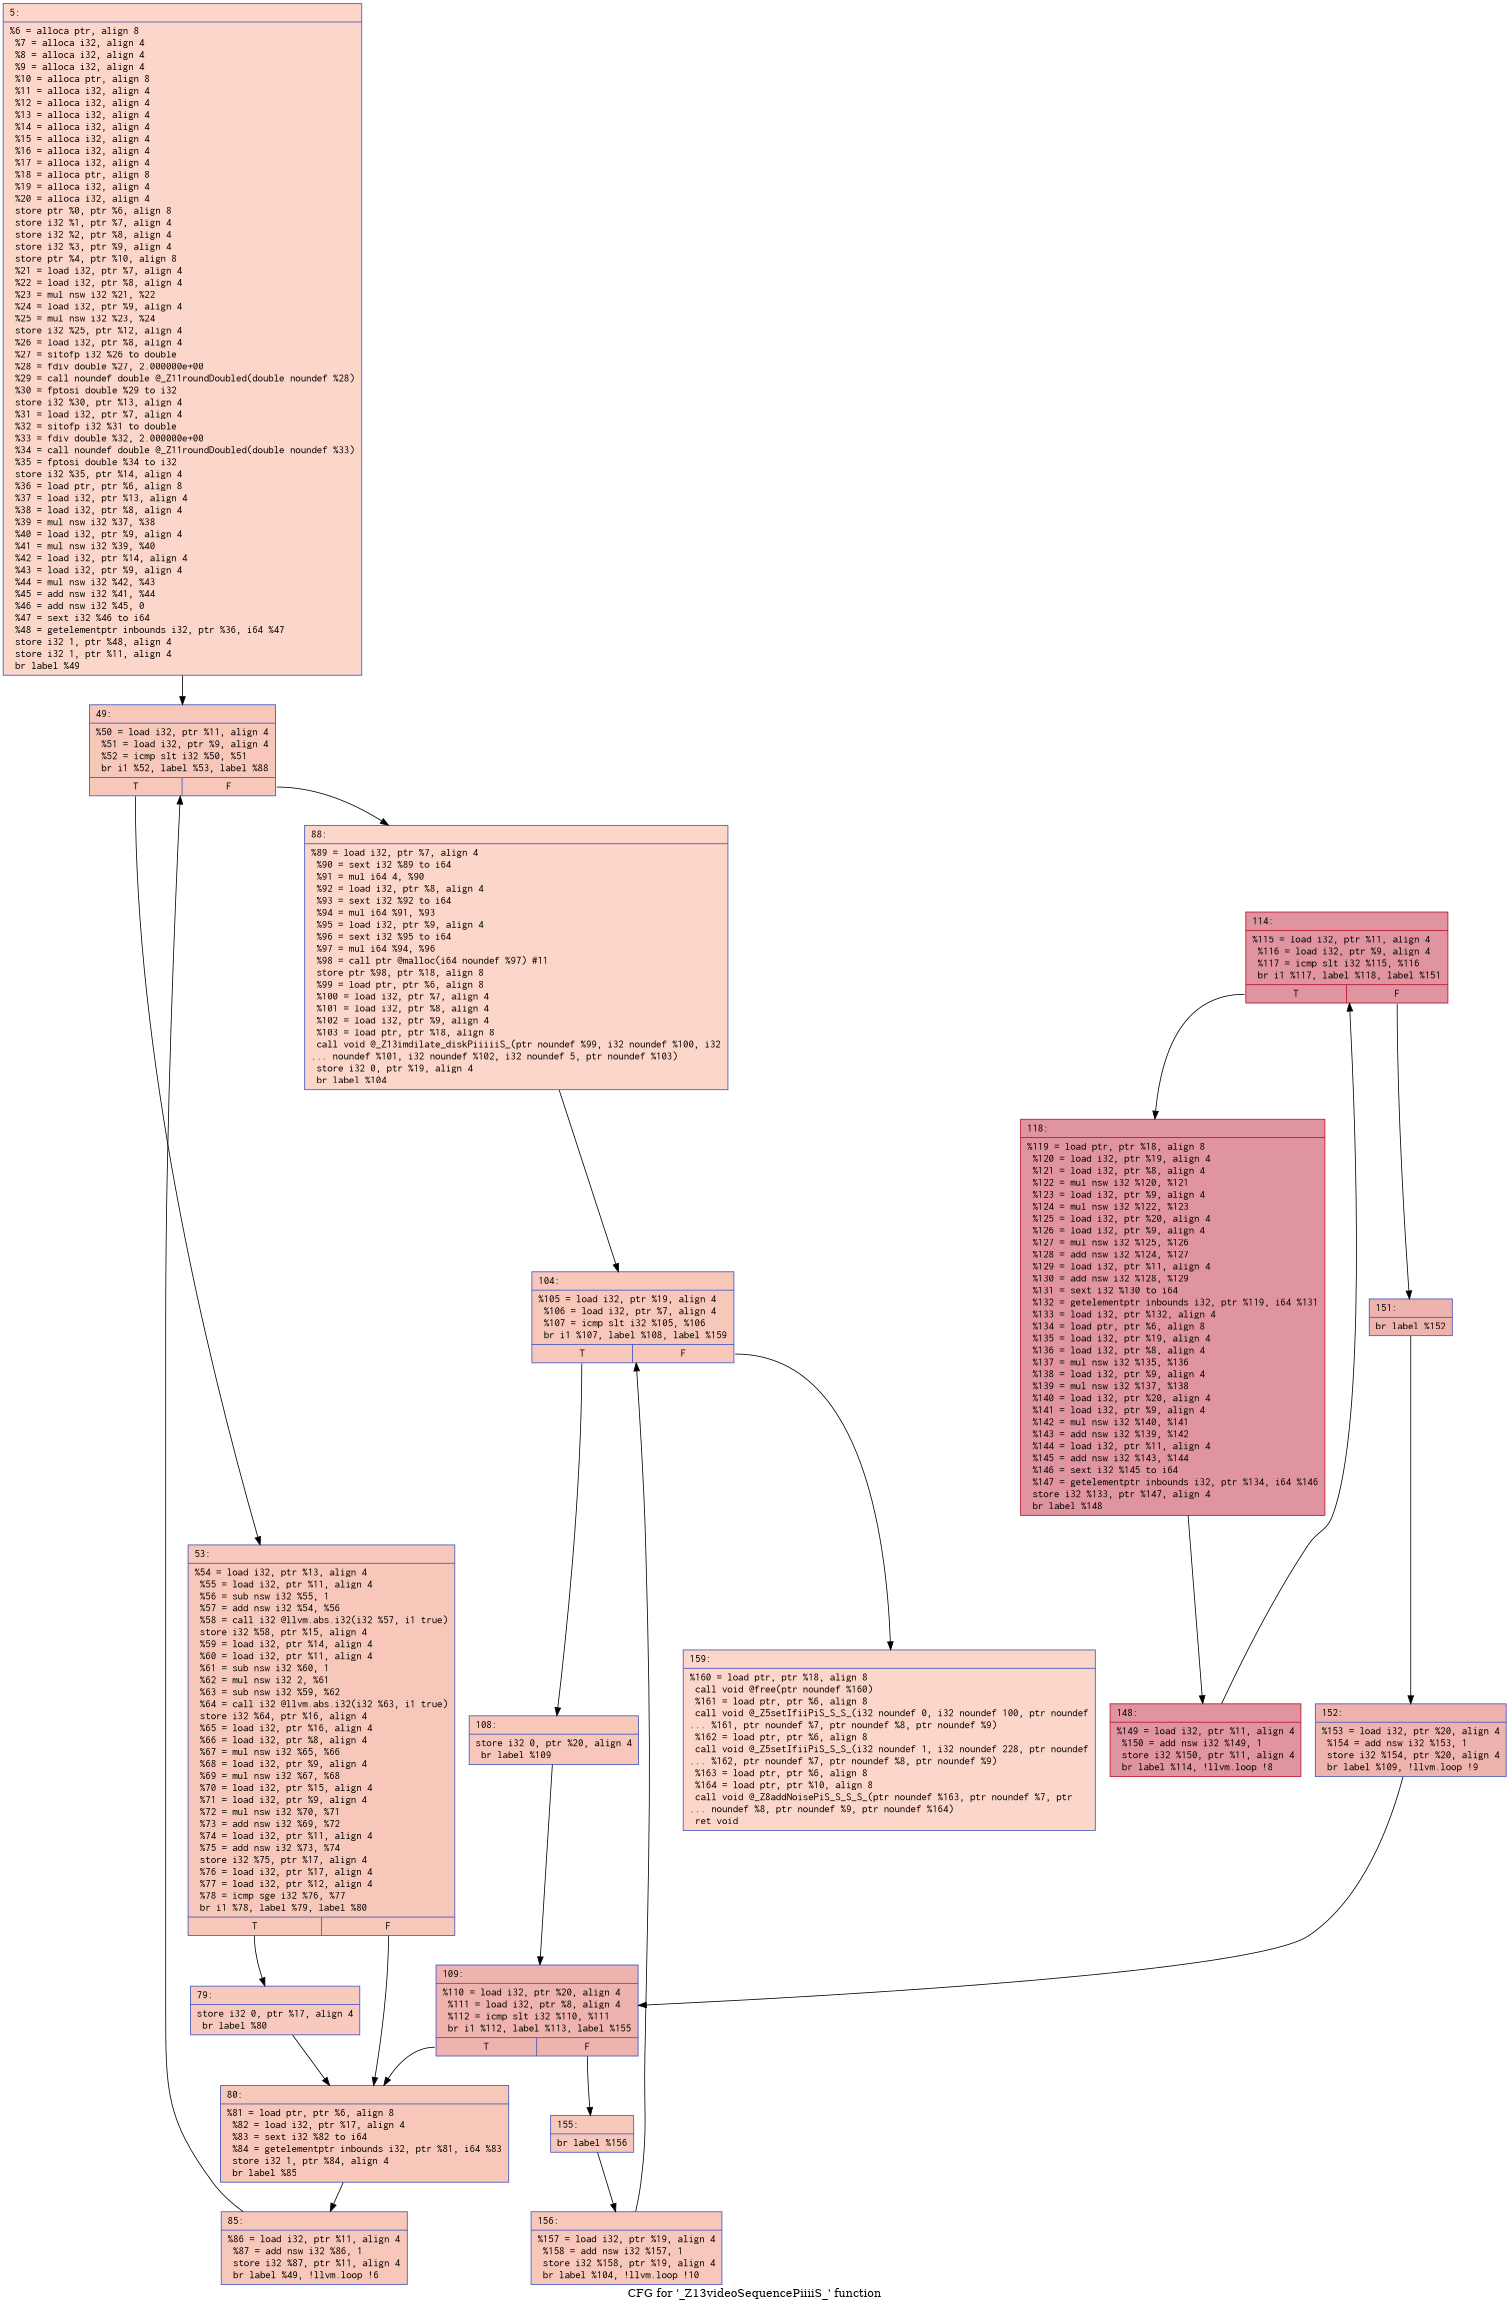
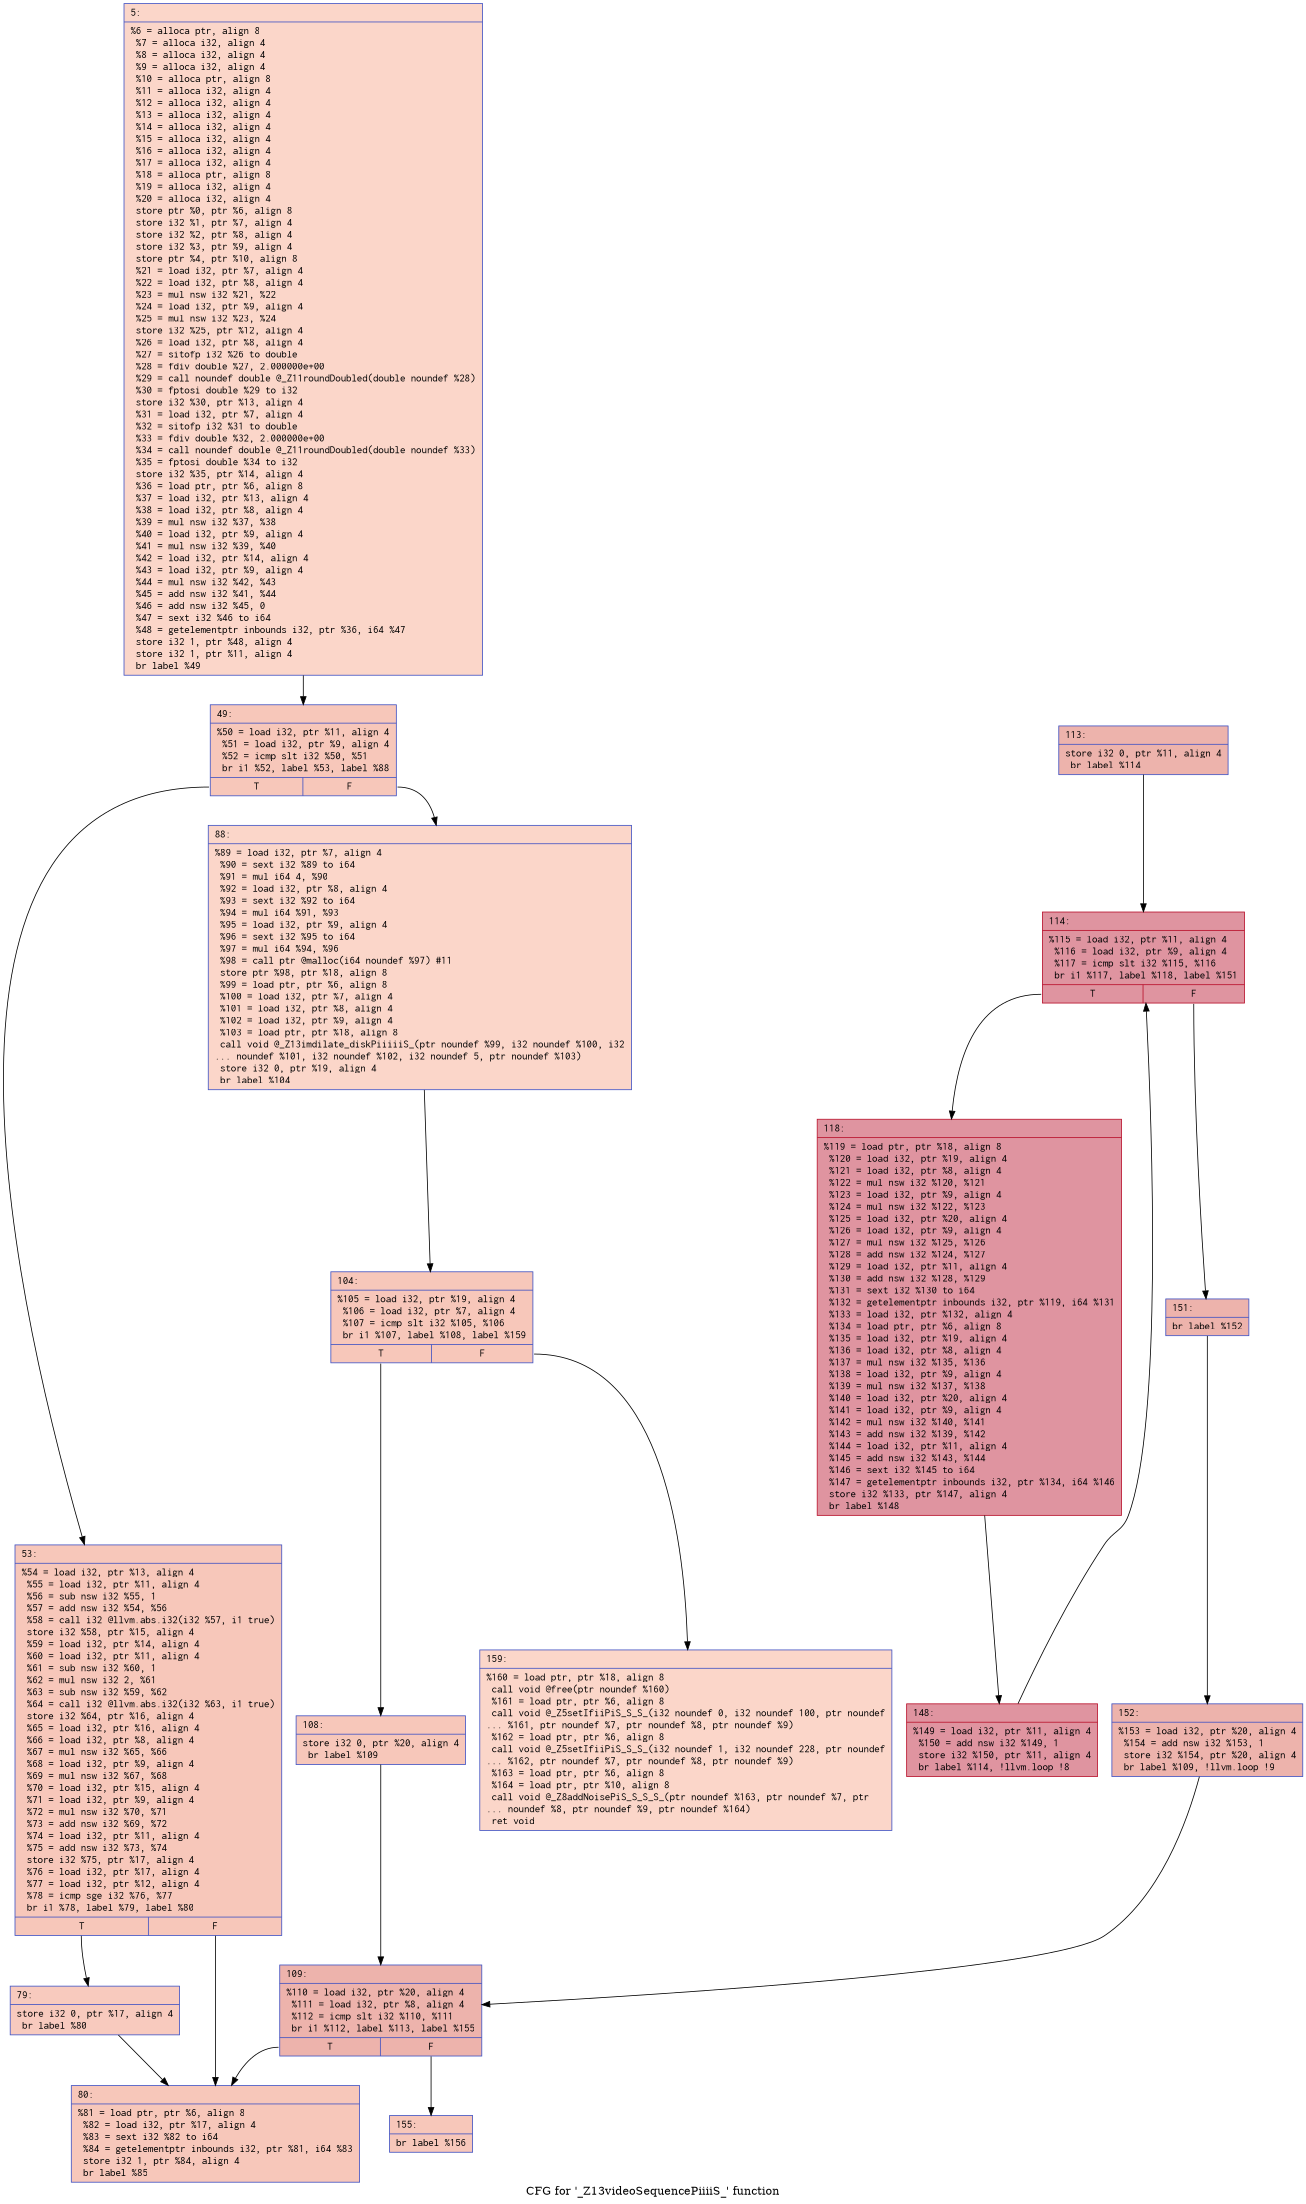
node "113:": added
node "85:": removed
node "156:": removed
